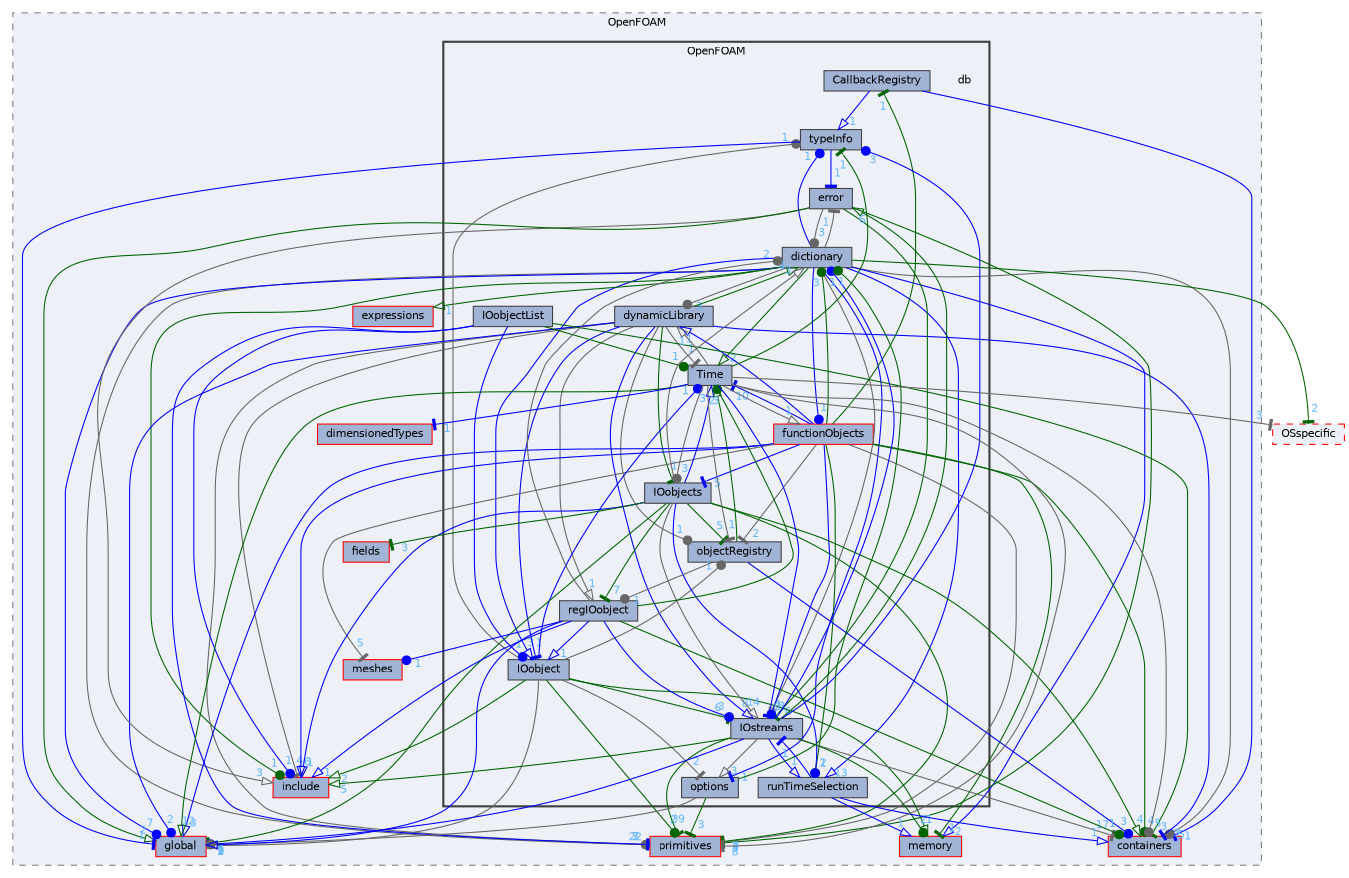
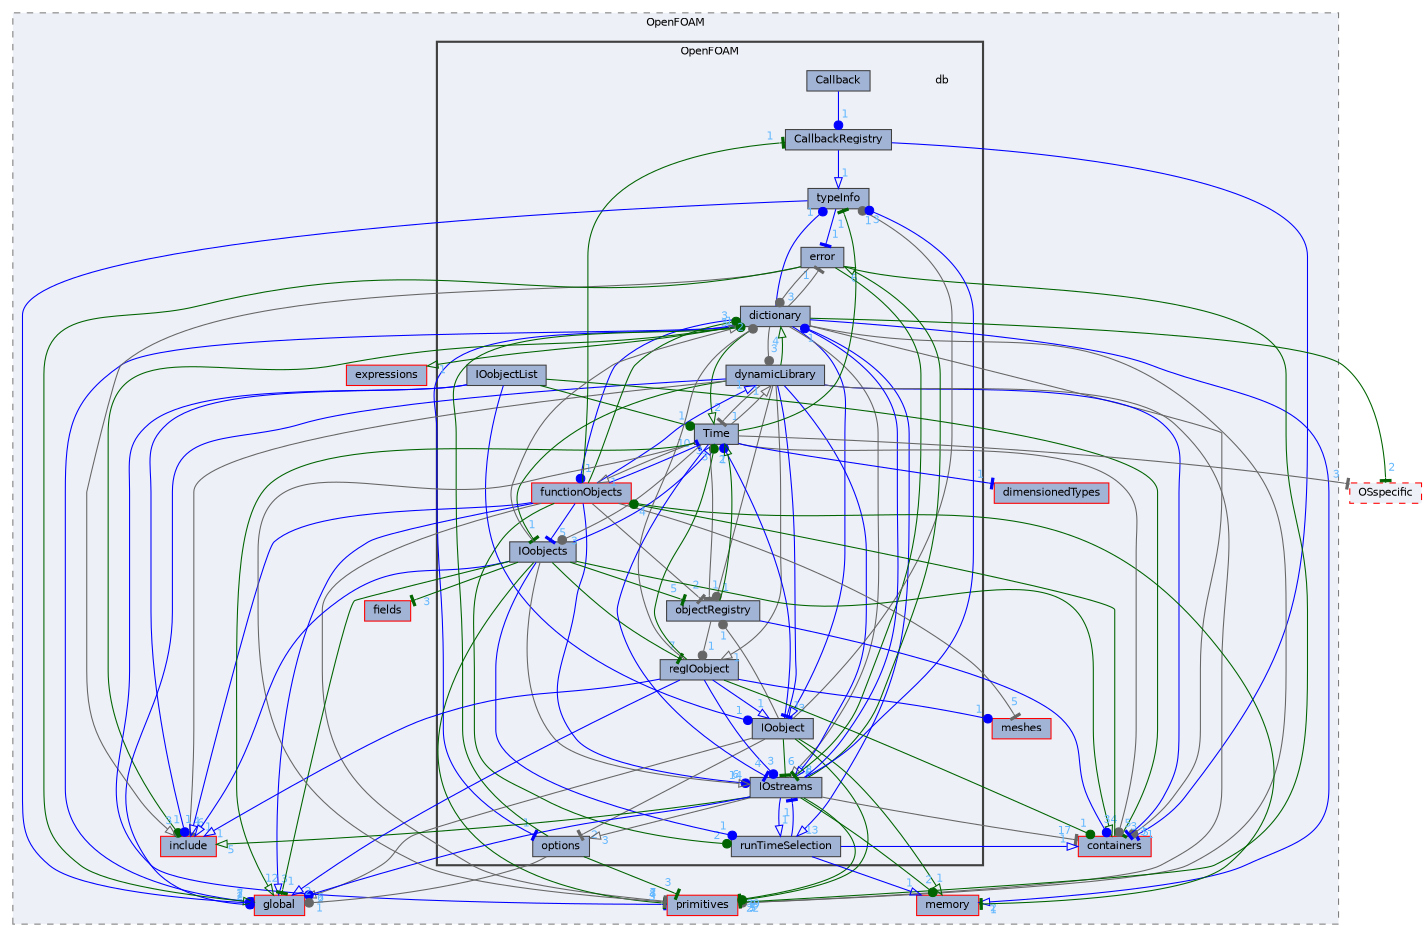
node "Callback": added
edge "functionObjects" -> "containers": reversed
edge "IOobject" -> "include": removed
